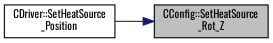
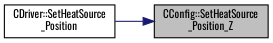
node "CConfig::SetHeatSource _Rot_Z": label "CConfig::SetHeatSource _Rot_Z" -> "CConfig::SetHeatSource _Position_Z"
